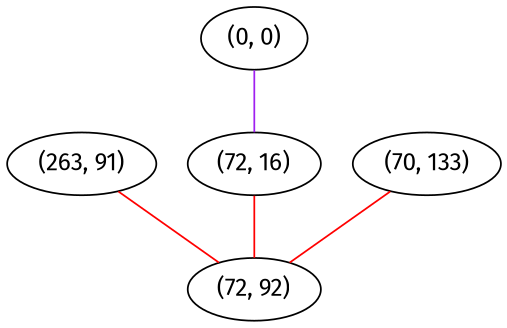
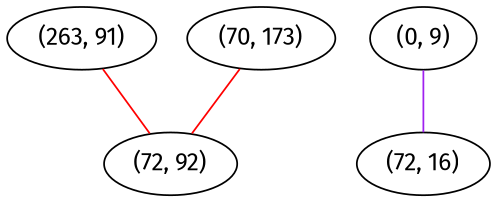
node "(0, 0)": label "(0, 0)" -> "(0, 9)"
node "(70, 133)": label "(70, 133)" -> "(70, 173)"
edge "(72, 16)" -- "(72, 92)": removed
